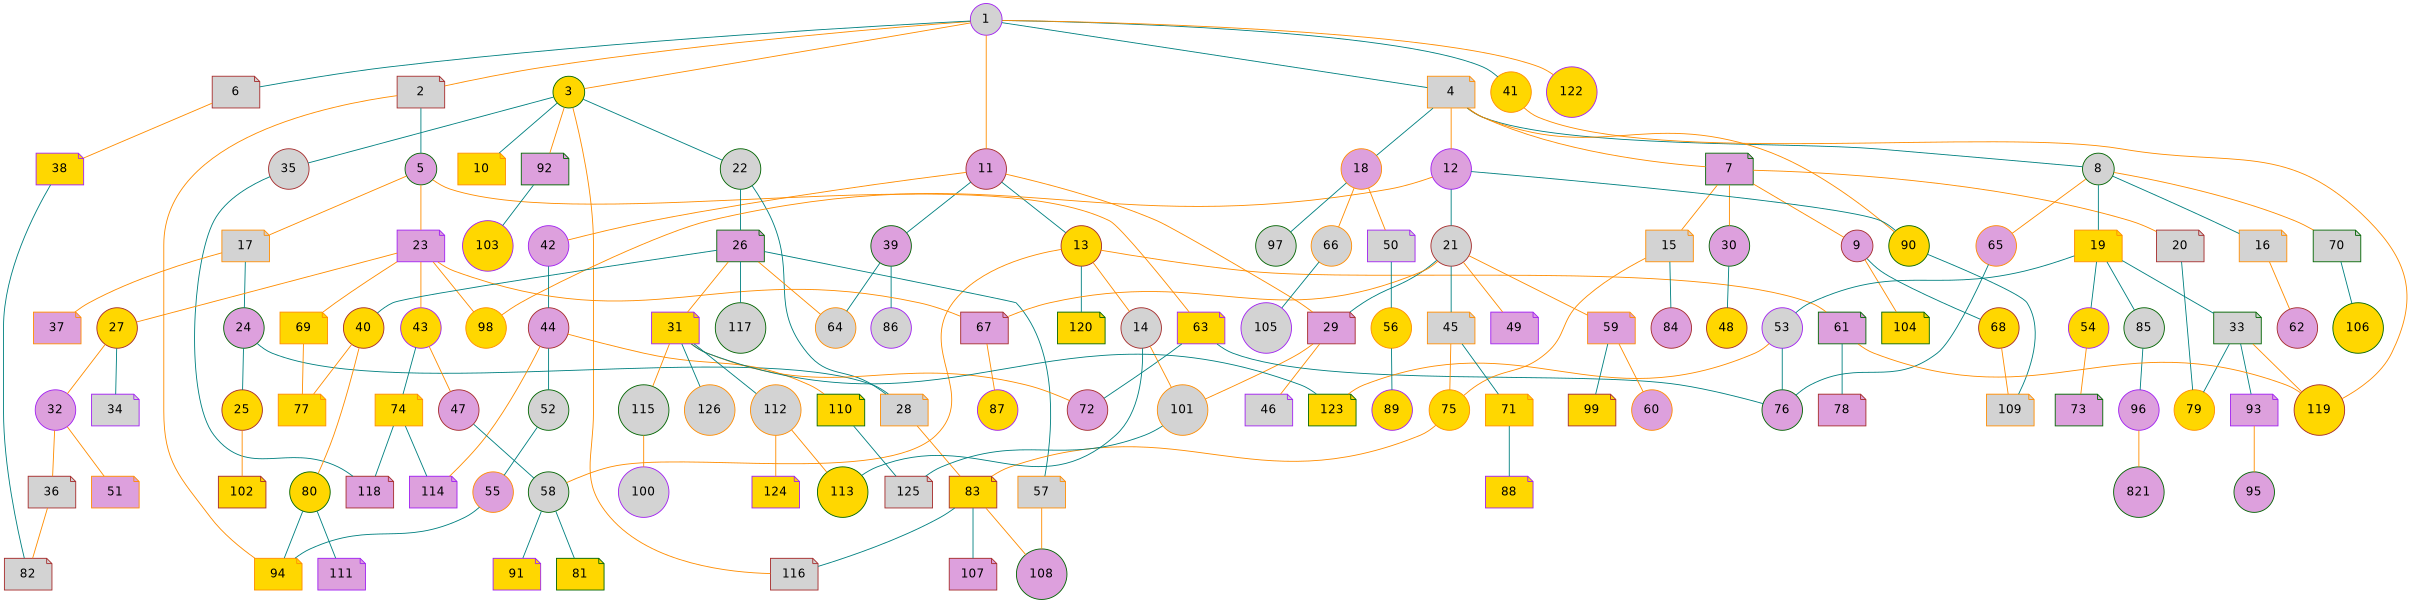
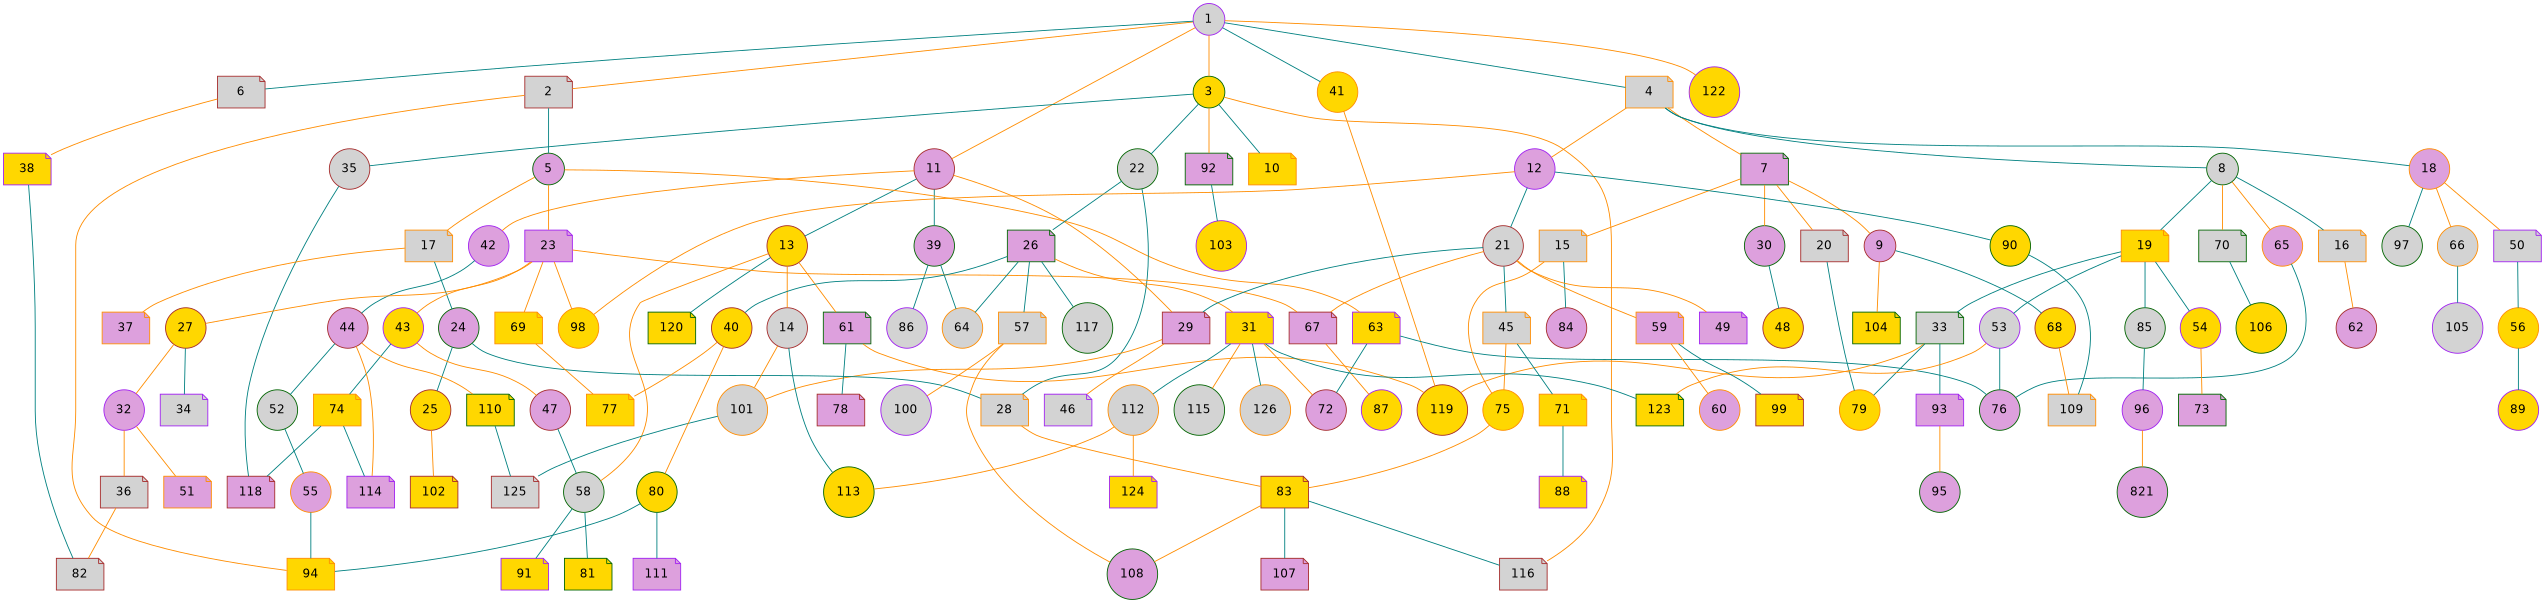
edge "4" -- "90": removed
edge "26" -- "64": color darkorange -> teal
edge "115" -- "100": now "57" -- "100"
